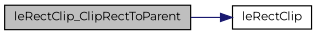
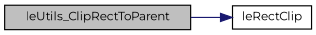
node "leRectClip_ClipRectToParent": label "leRectClip_ClipRectToParent" -> "leUtils_ClipRectToParent"
